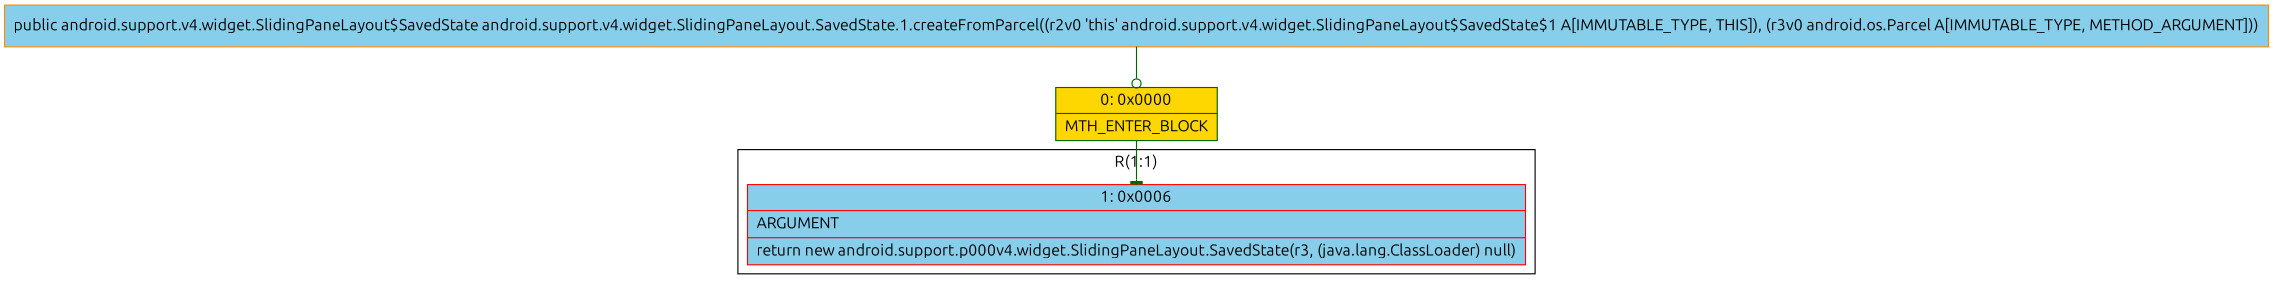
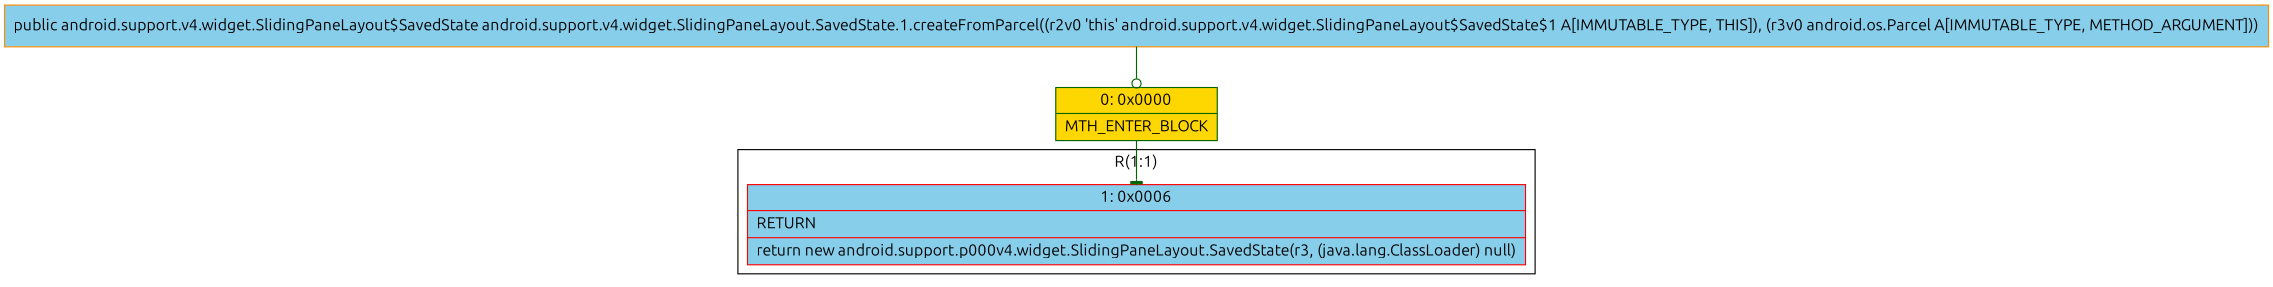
node "1: 0x0006": text "ARGUMENT" -> "RETURN"
